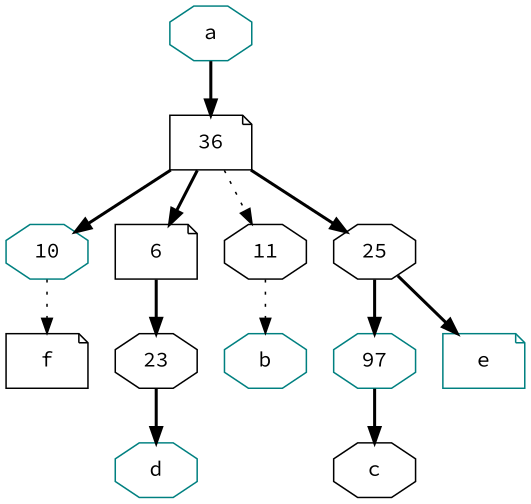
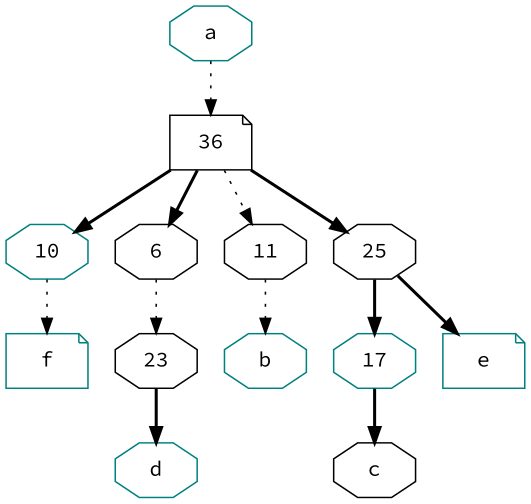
edge "a" -> "36": style bold -> dotted
node "6": shape note -> octagon
edge "6" -> "23": style bold -> dotted
node "f": color black -> teal
node "97": label "97" -> "17"
